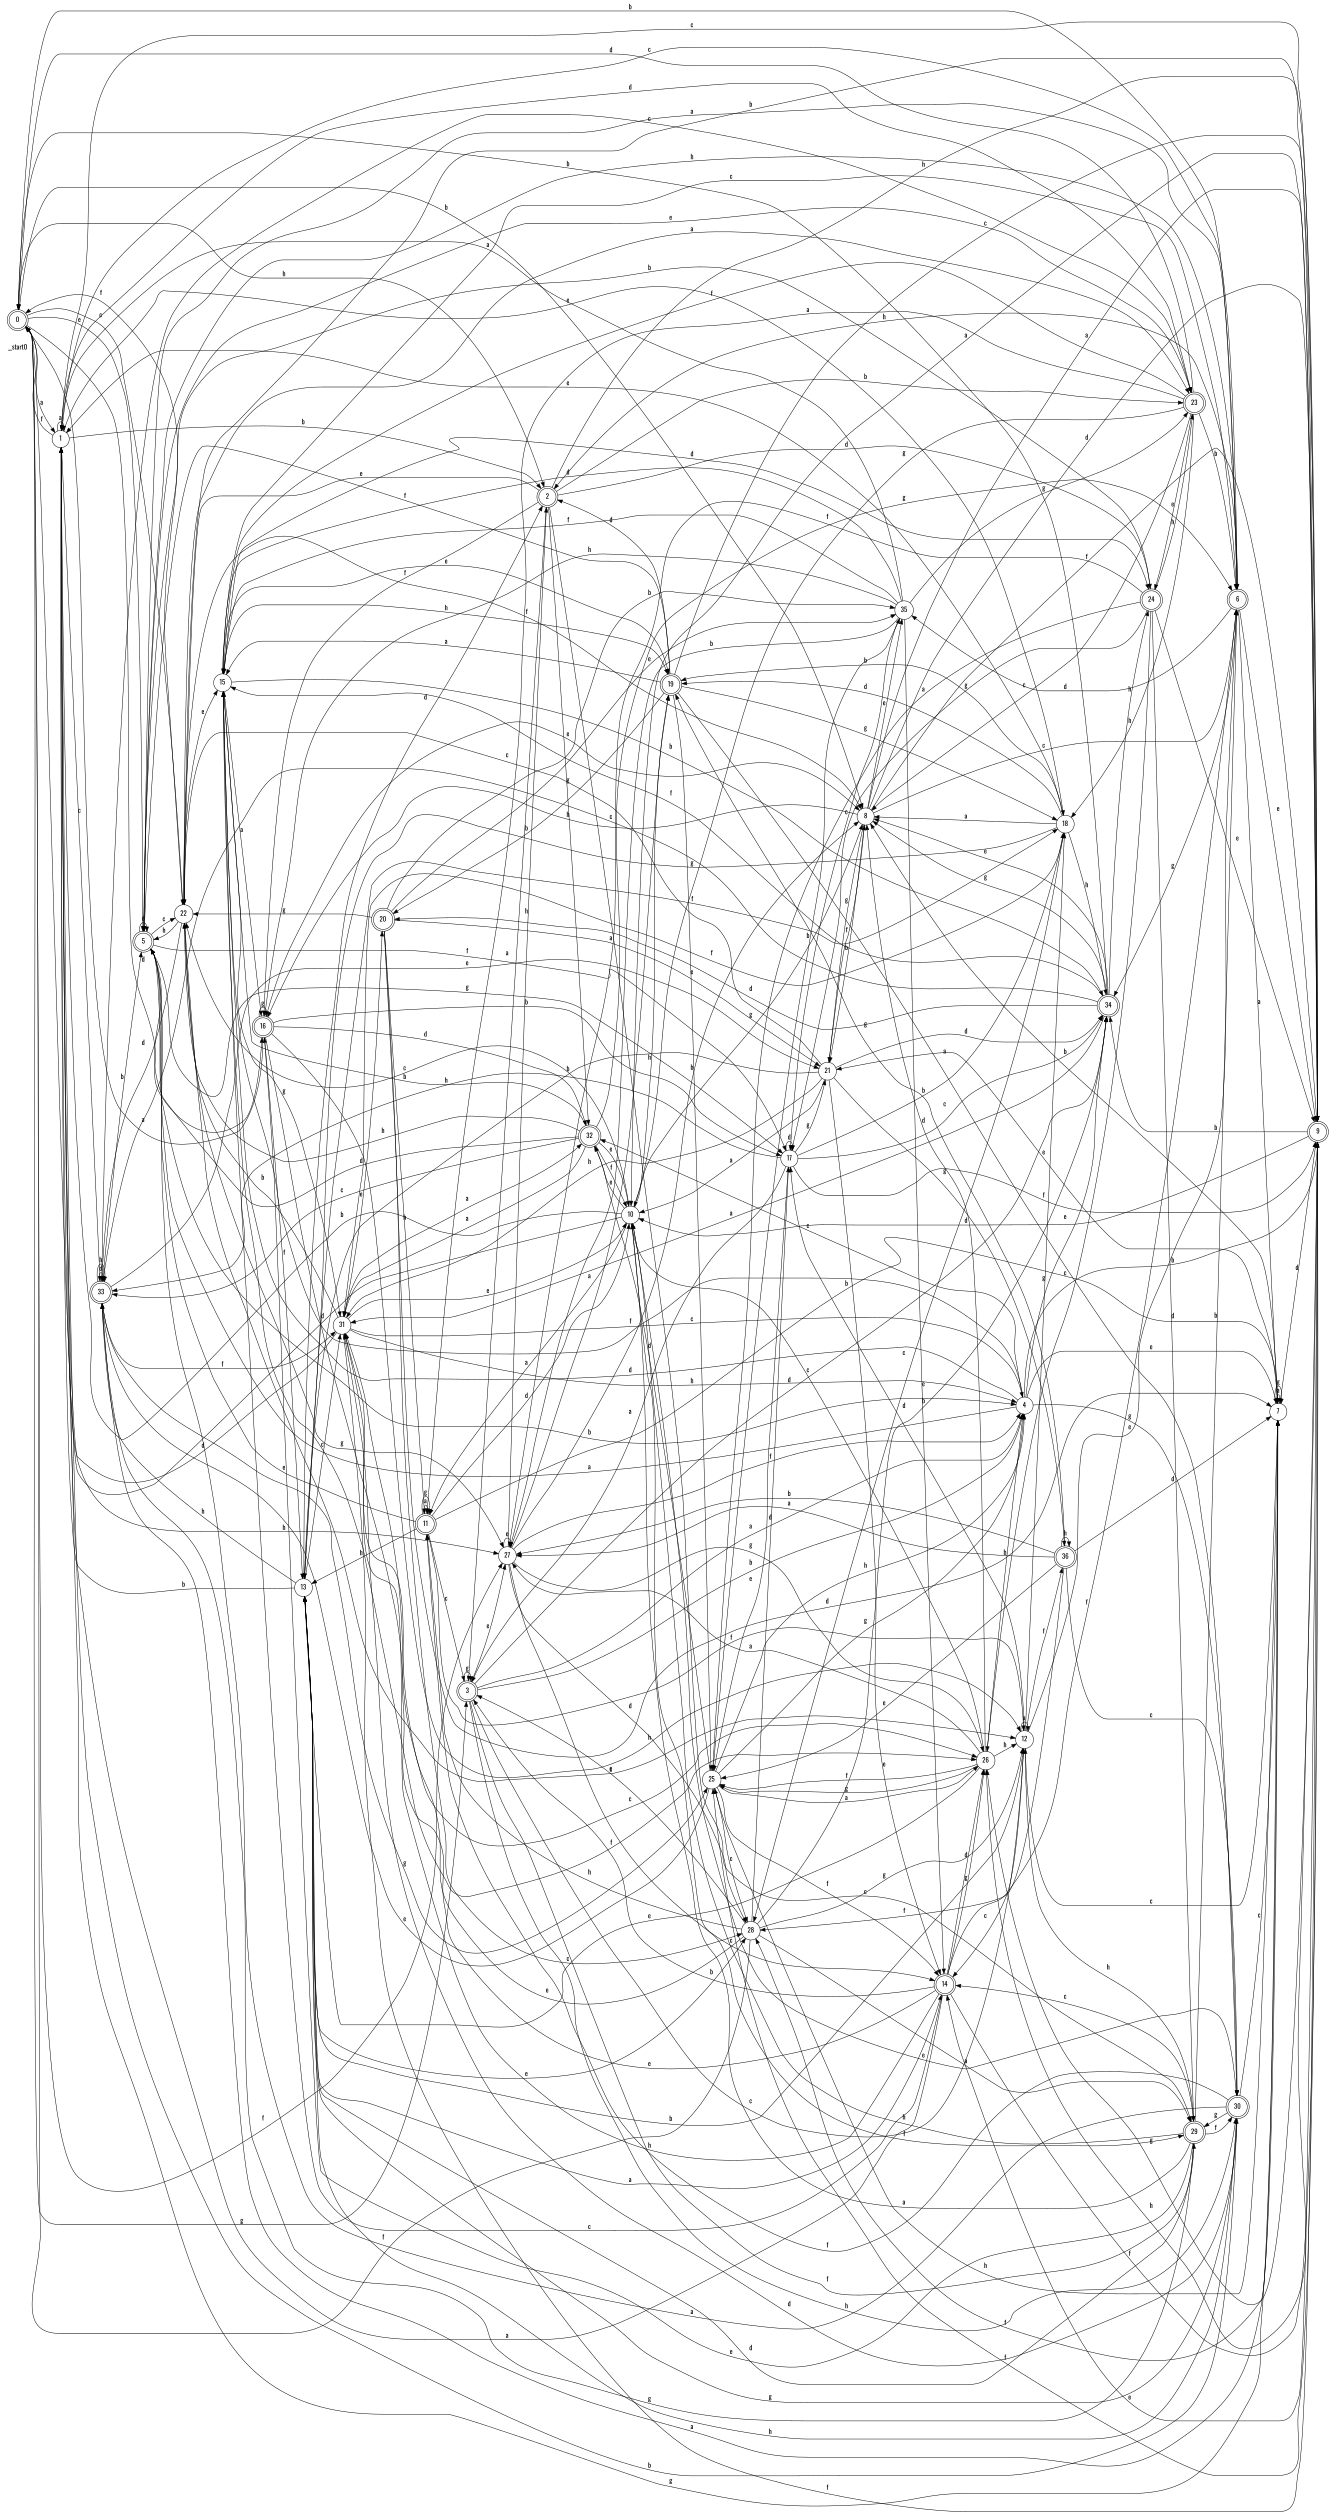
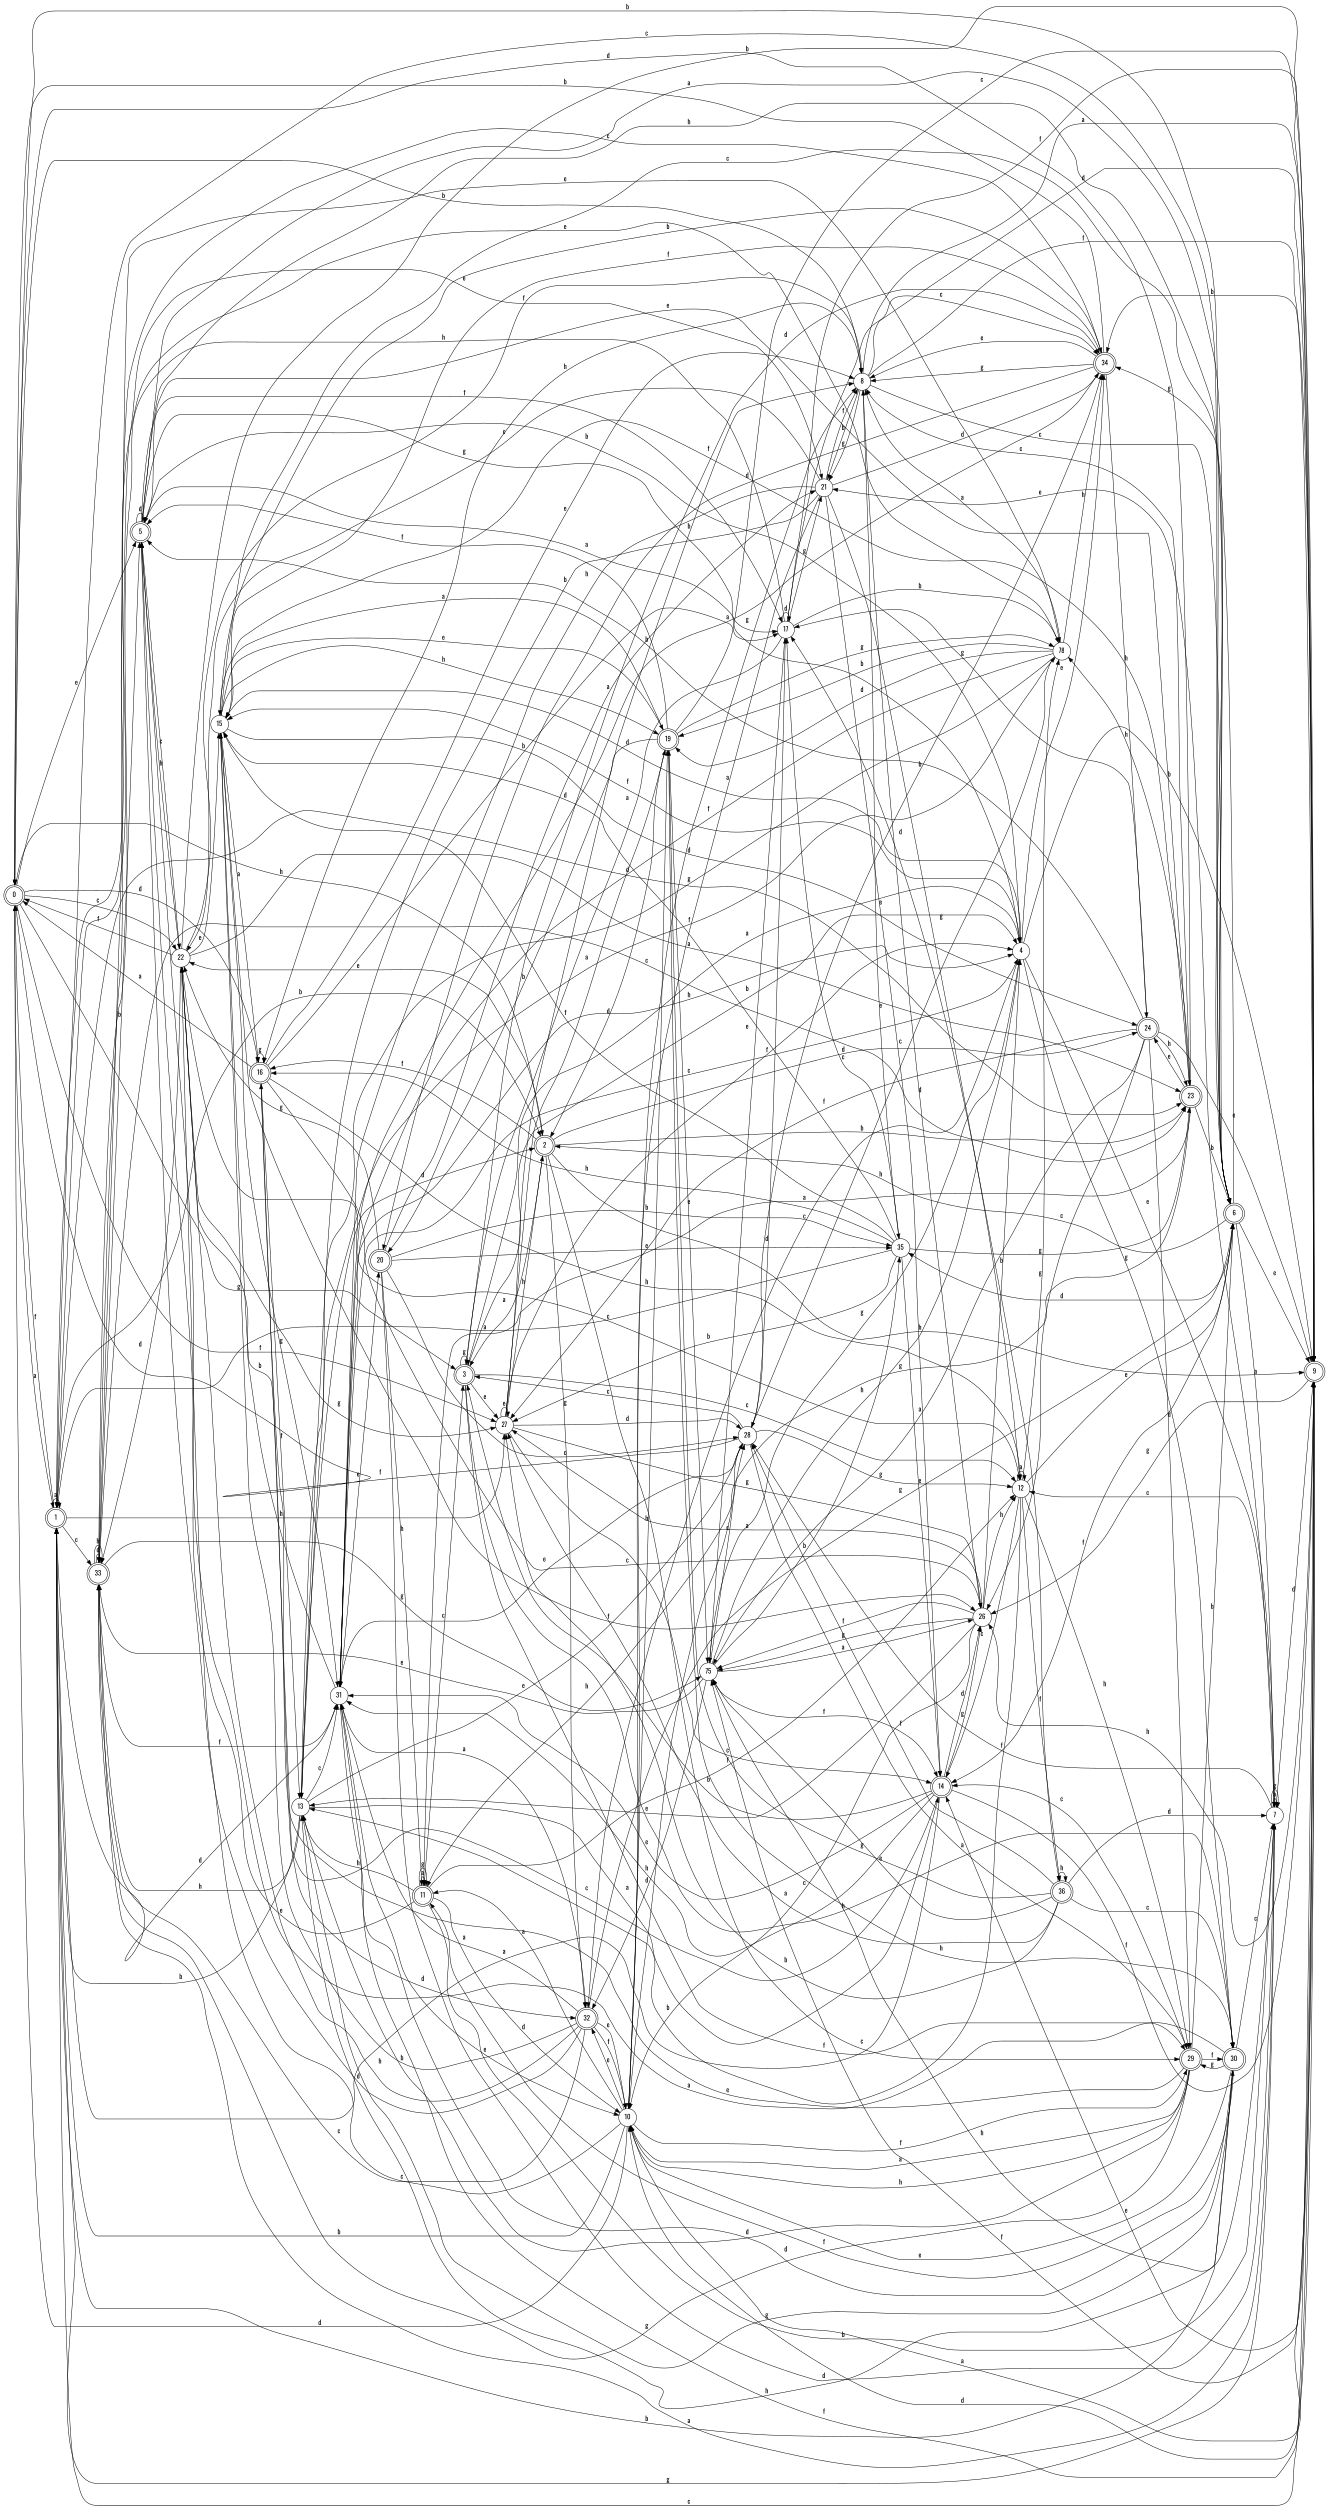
node "__start0": removed
node "1": shape circle -> doublecircle
node "18": label "18" -> "78"
edge "19" -> "30": label "a" -> "h"
edge "7" -> "8": removed, label "b"
edge "14" -> "6": reversed
node "25": label "25" -> "75"
